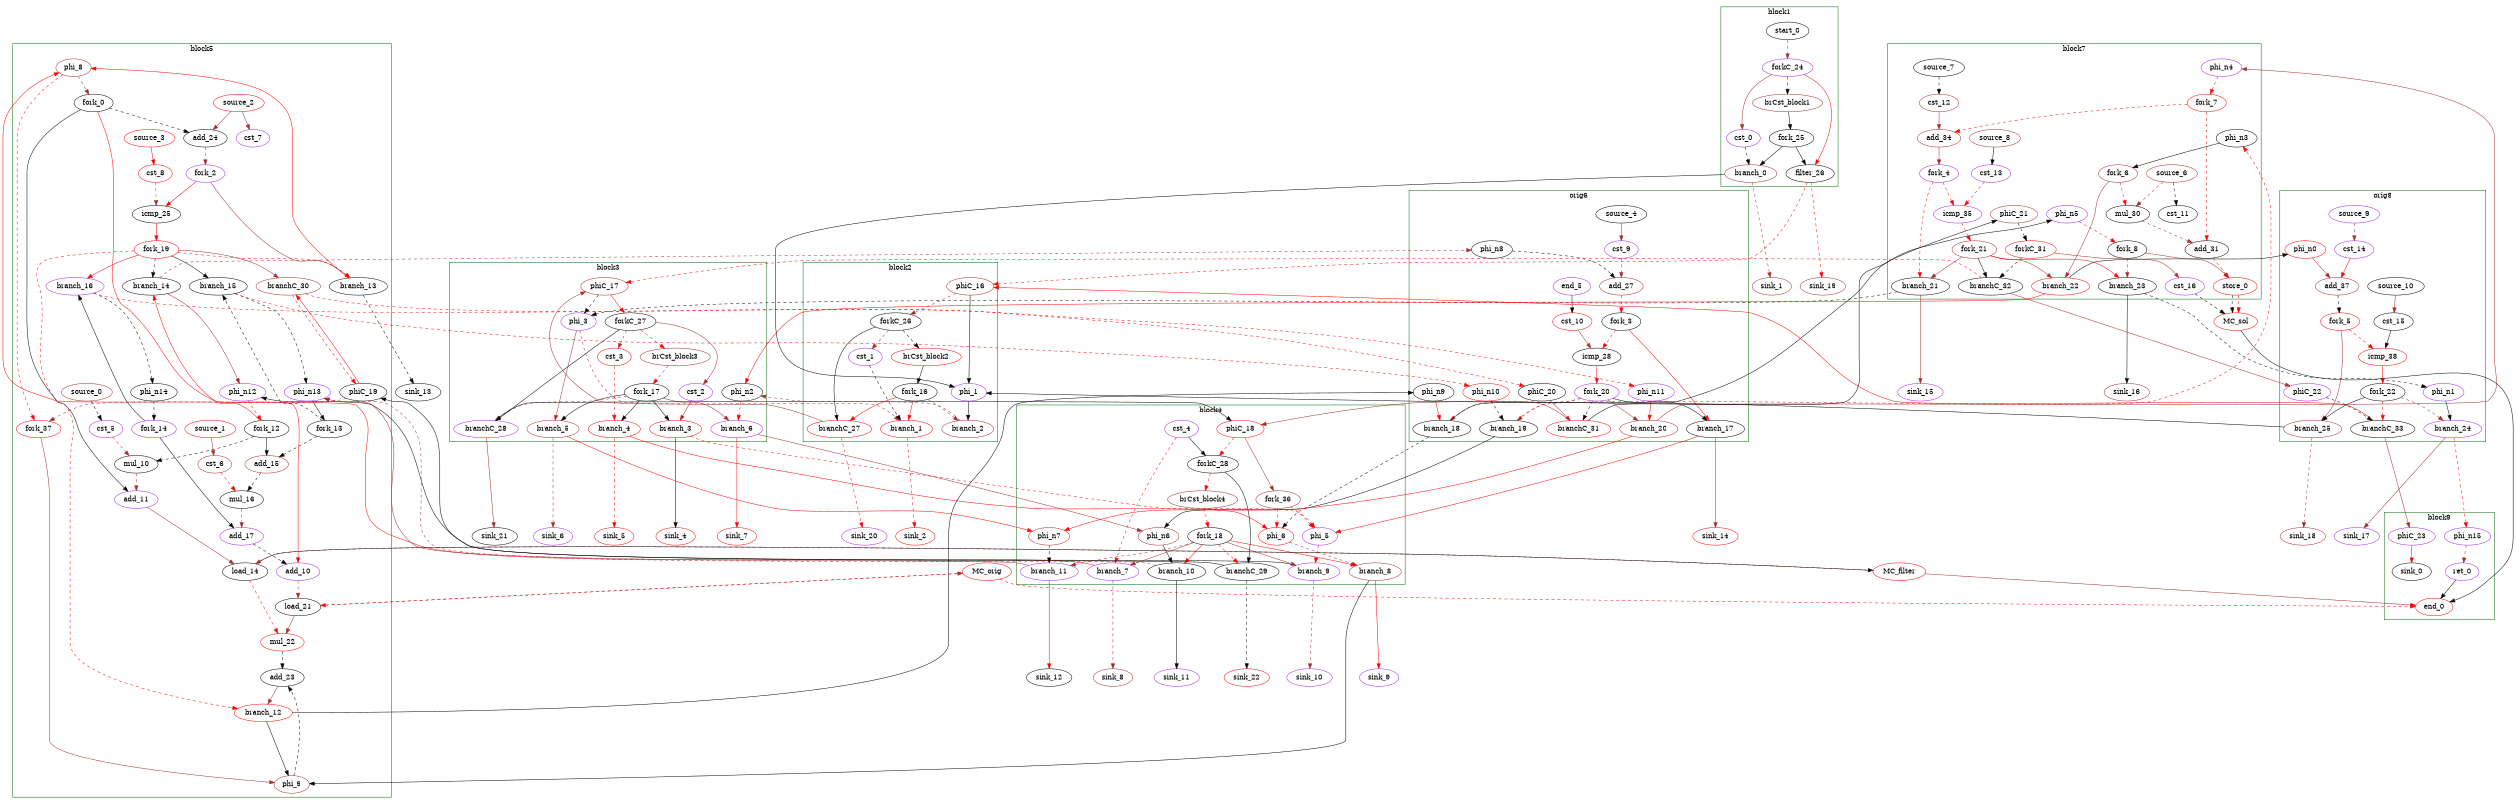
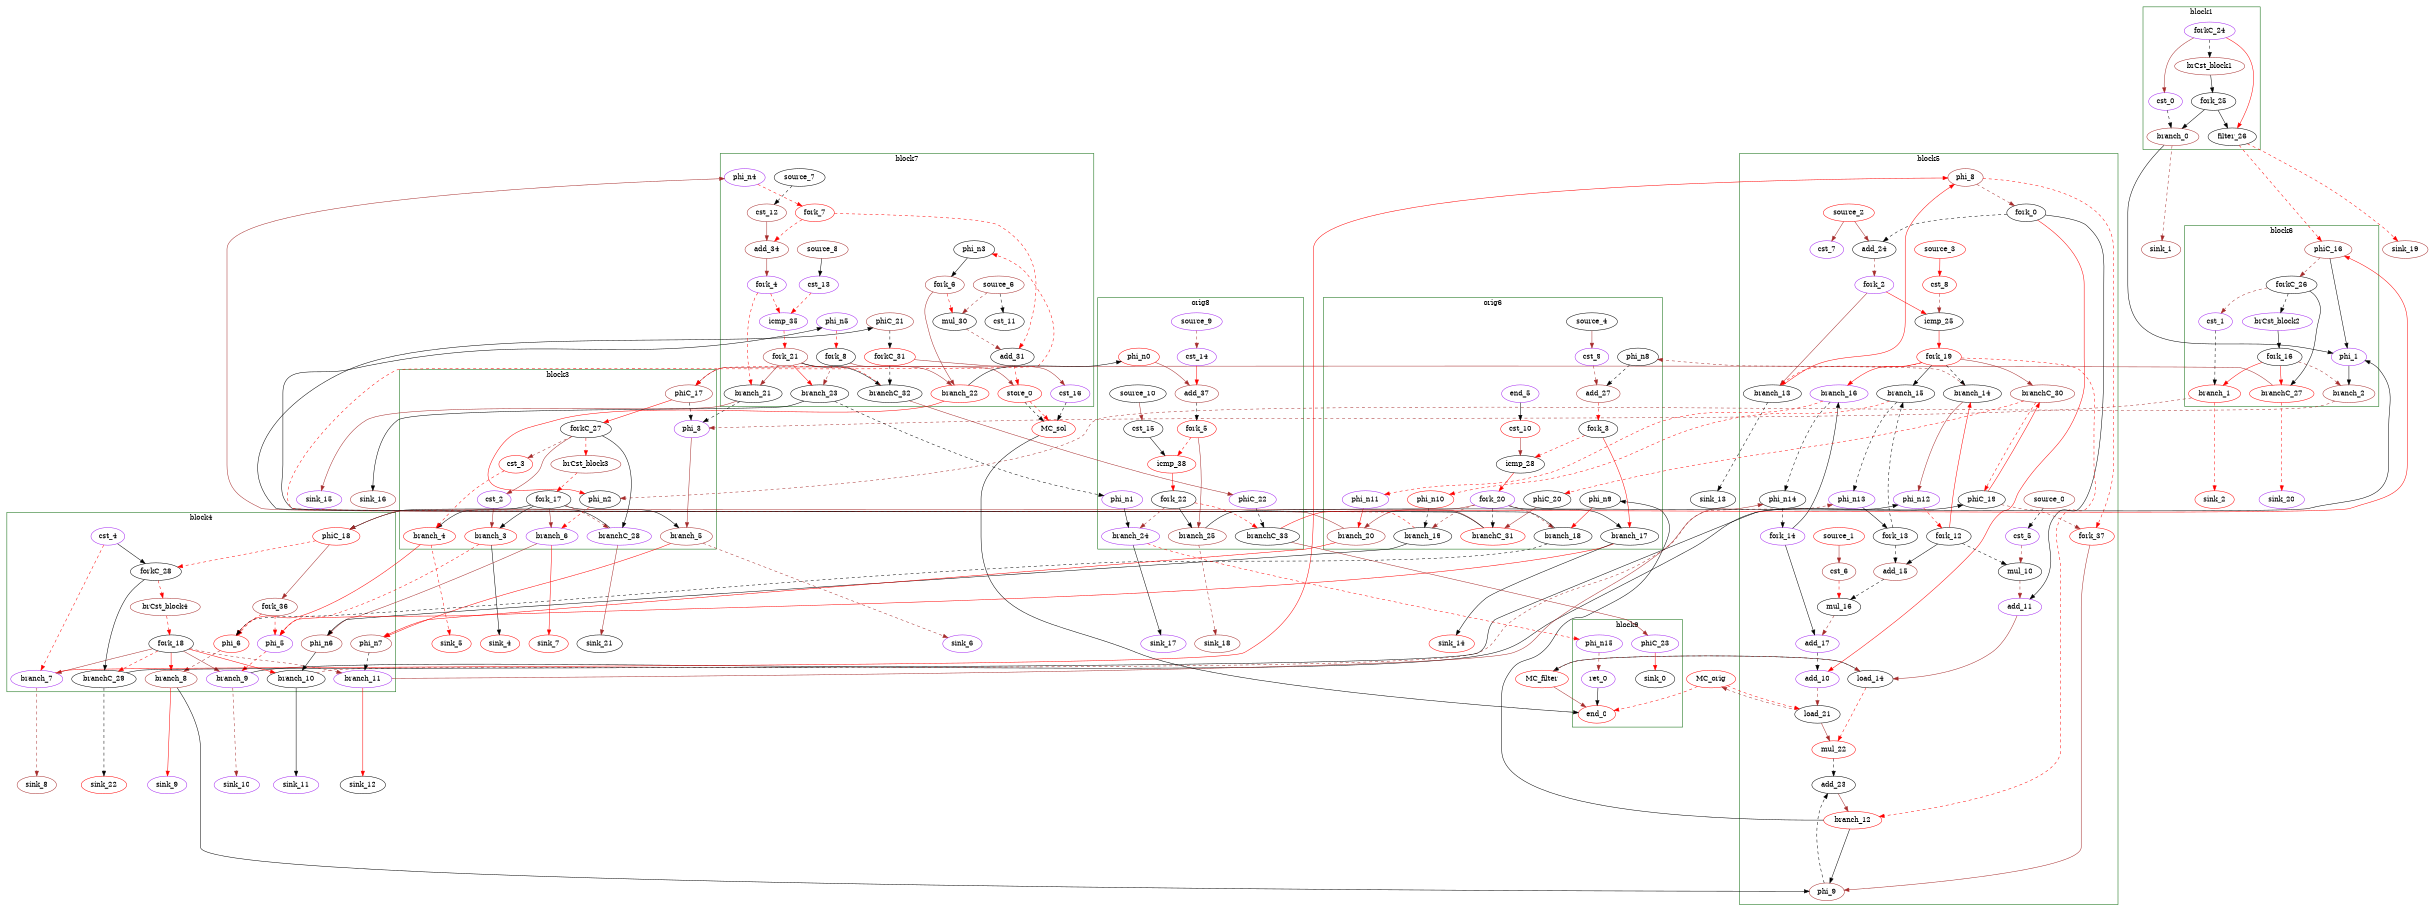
node "start_0": removed
cluster "block2": label "block2" -> "block6"
node "brCst_block2": color red -> purple
edge "phi_3" -> "branch_1": reversed
edge "branch_17" -> "sink_14": color brown -> black
edge "branch_24" -> "sink_17": color brown -> black
edge "branch_11" -> "phi_n13": now "branch_11" -> "phi_n14"
